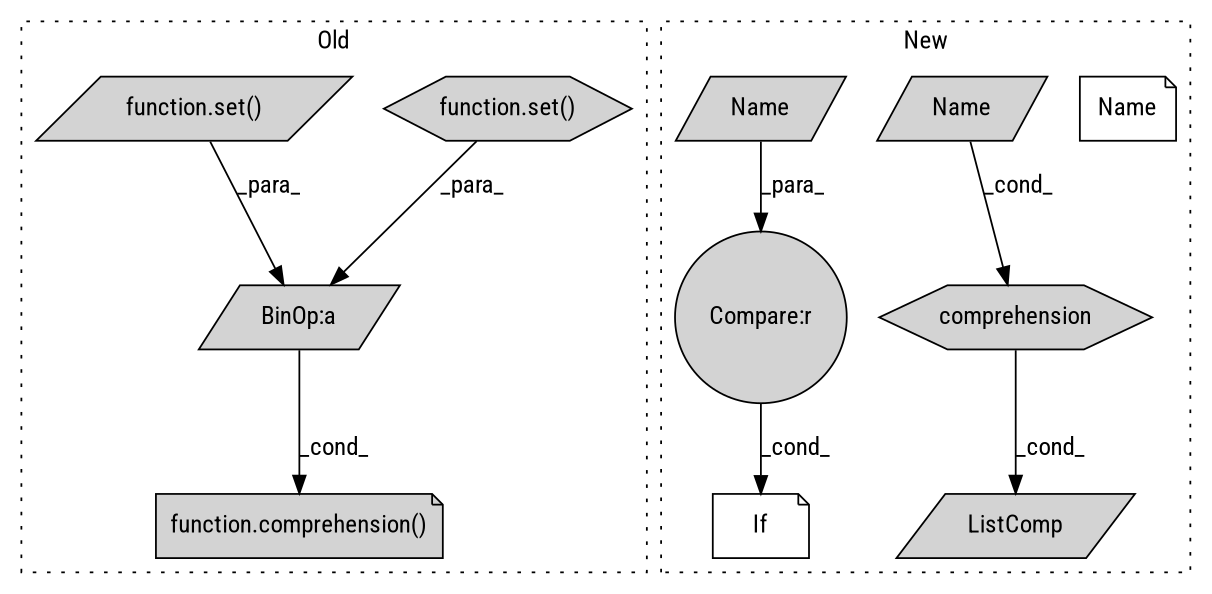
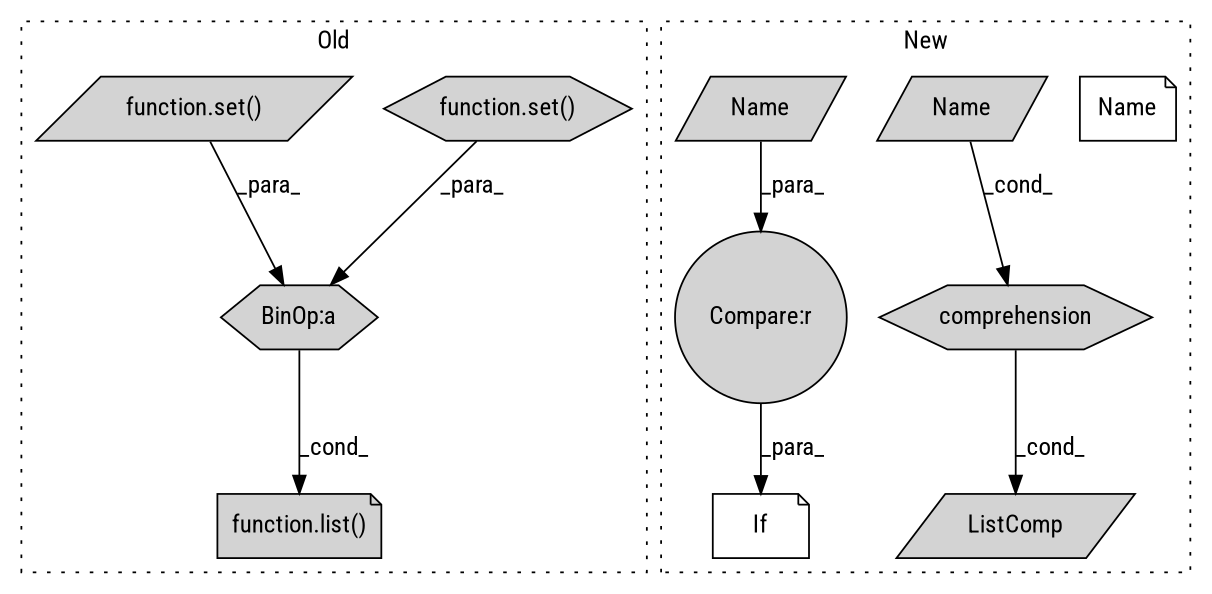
node "BinOp:a": shape parallelogram -> hexagon
edge "Compare:r" -> "If": label "_cond_" -> "_para_"
node "function.comprehension()": label "function.comprehension()" -> "function.list()"
